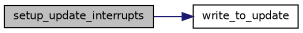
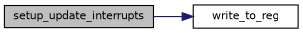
node "write_to_update": label "write_to_update" -> "write_to_reg"
